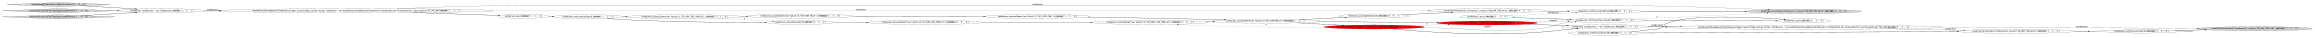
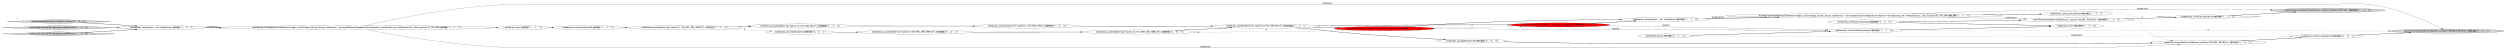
node "testHarness1.setProcessingTime(0L)@@@14@@@['1', '1', '0']": added
edge "testHarness.setProcessingTime(0L)@@@6@@@['1', '1', '1']" -> "testHarness.processWatermark(0L)@@@7@@@['0', '0', '1']": removed
